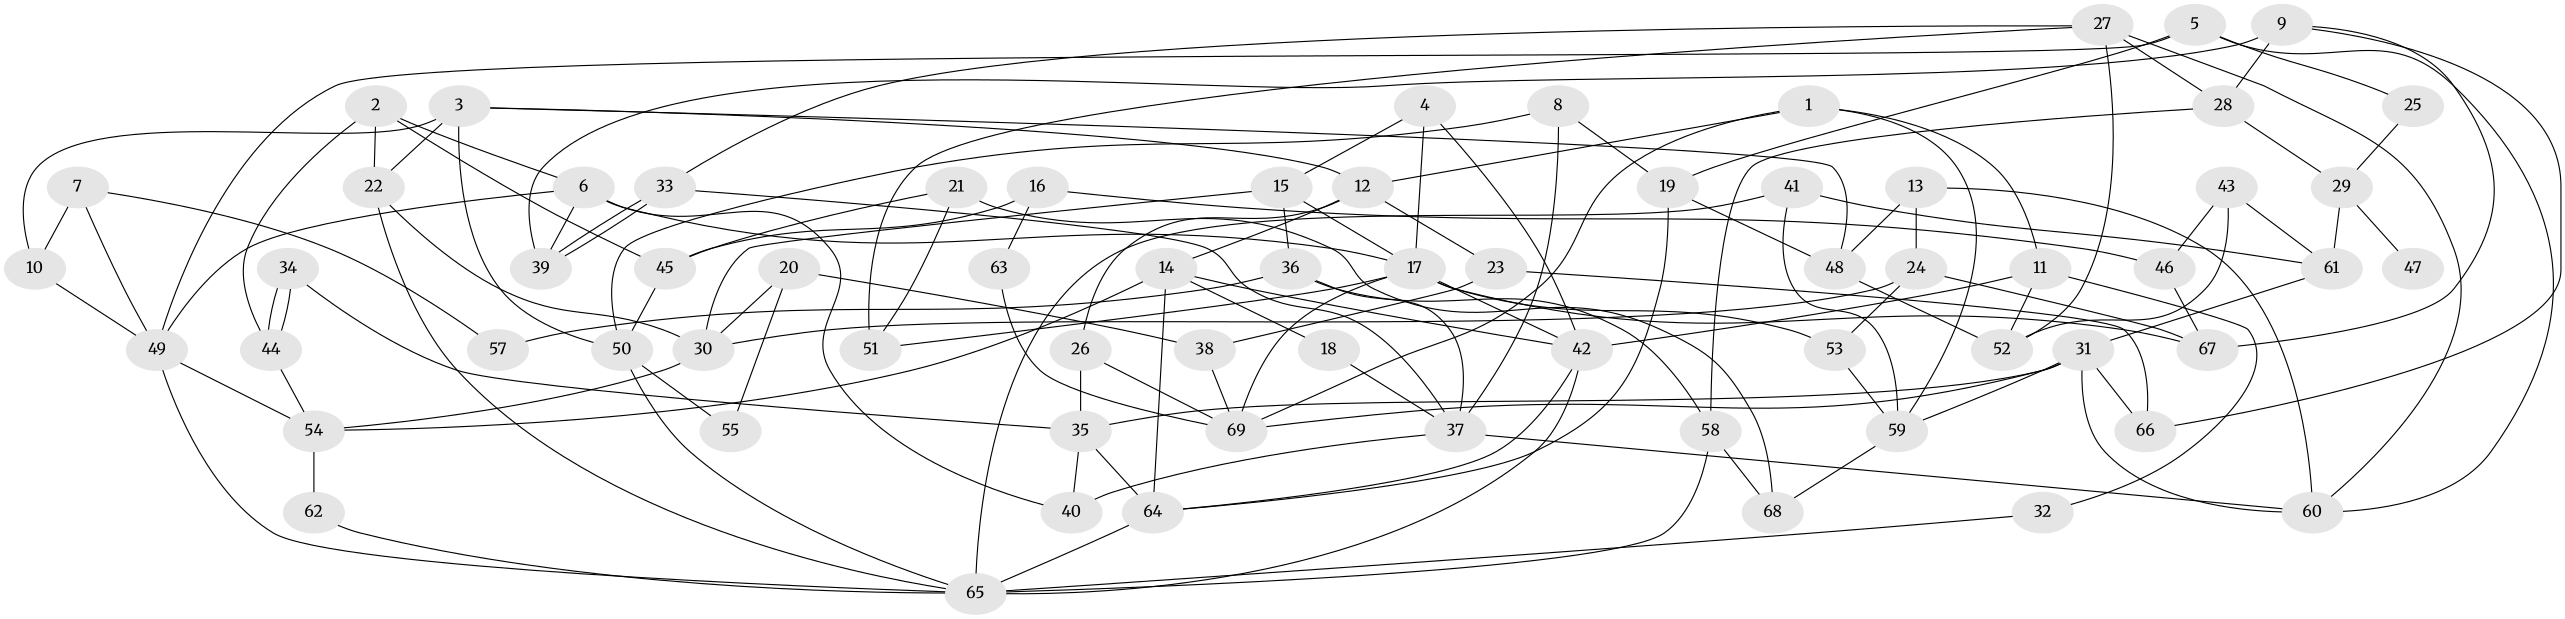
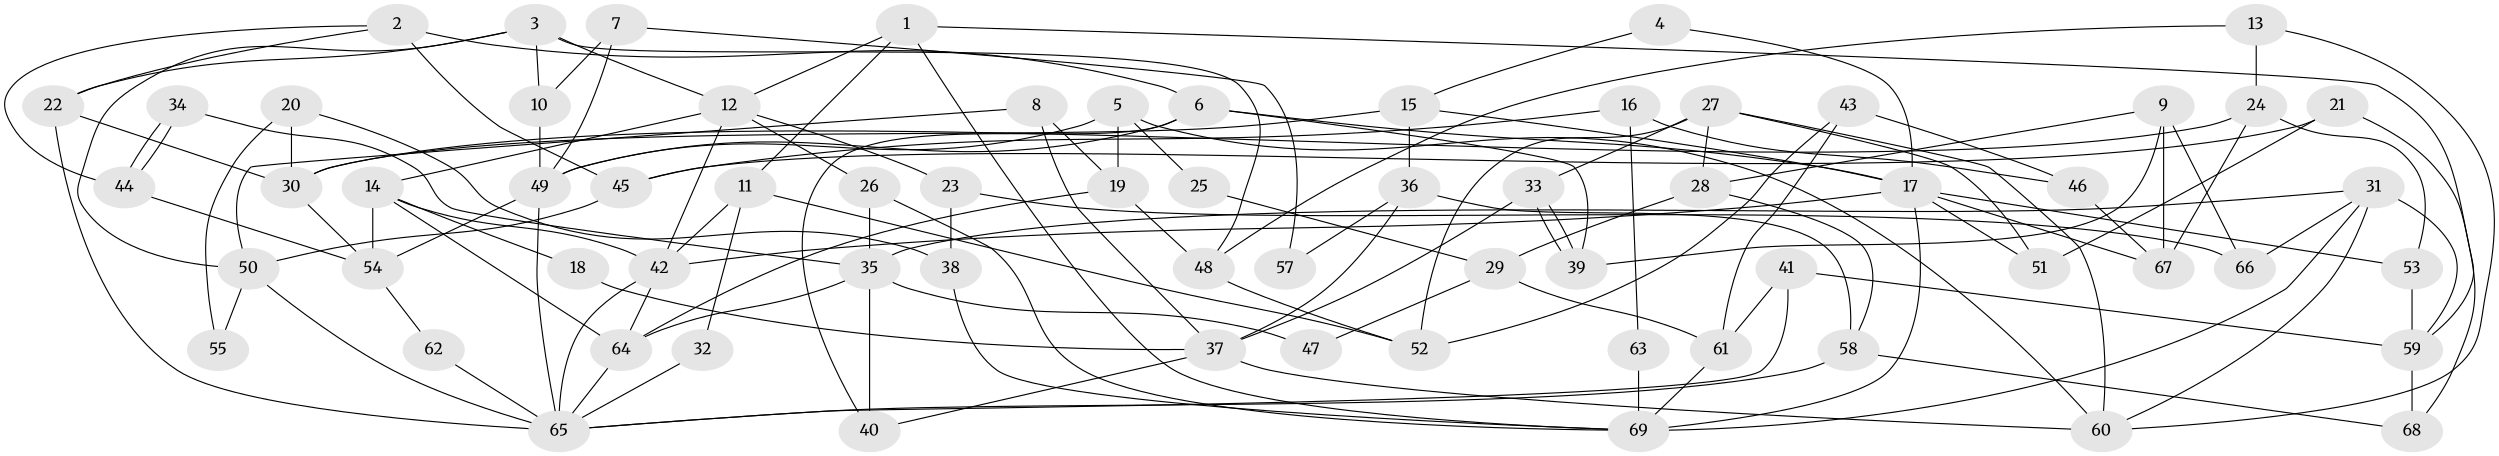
edge "4" -- "42": now "12" -- "42"
edge "61" -- "31": now "61" -- "69"
edge "35" -- "47": added
